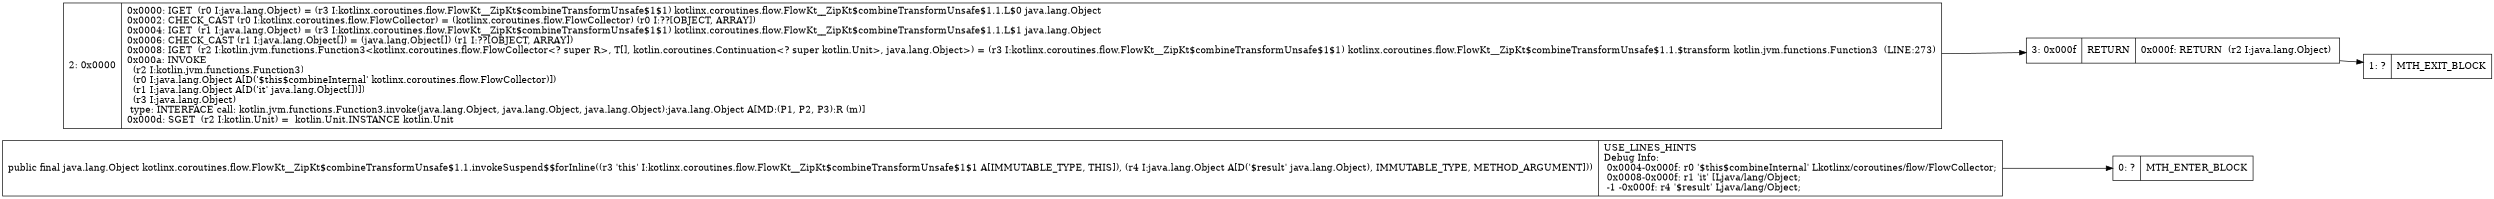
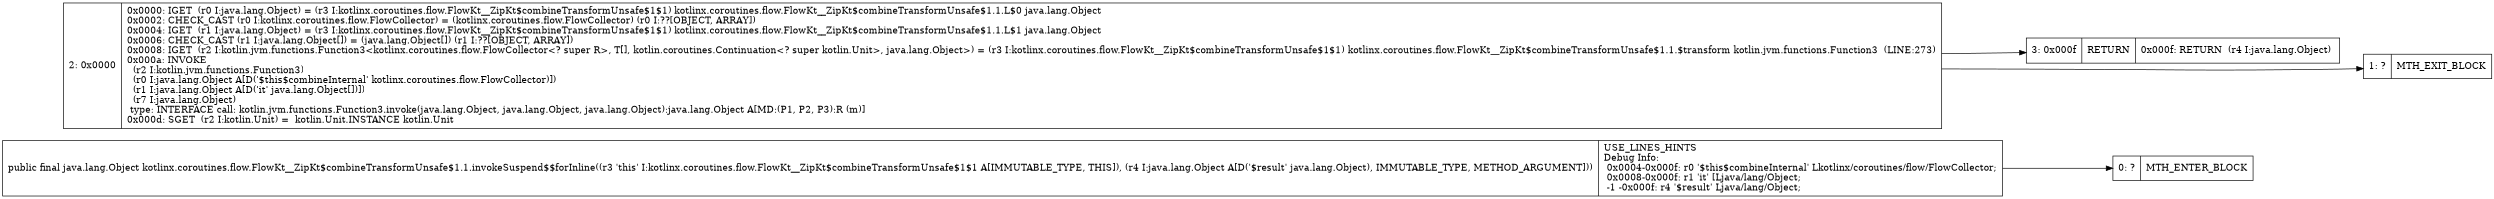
node "3: 0x000f": text "0x000f: RETURN  (r2 I:java.lang.Object)" -> "0x000f: RETURN  (r4 I:java.lang.Object)"
edge "3: 0x000f" -> "1: ?": now "2: 0x0000" -> "1: ?"
node "2: 0x0000": text "(r3 I:java.lang.Object)" -> "(r7 I:java.lang.Object)"
